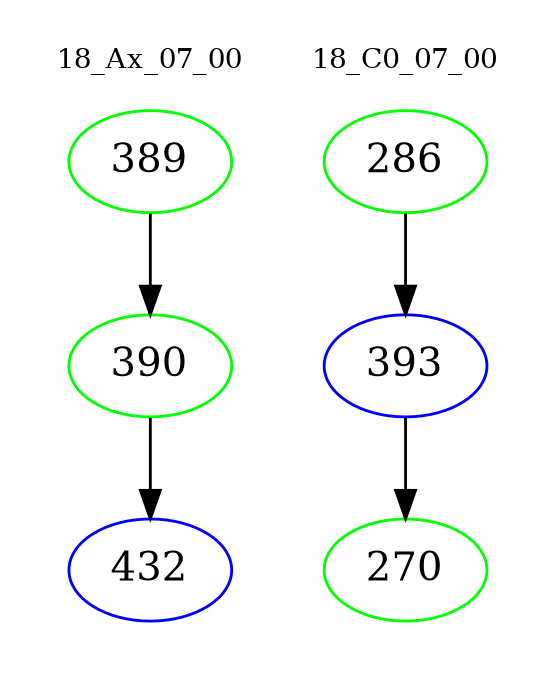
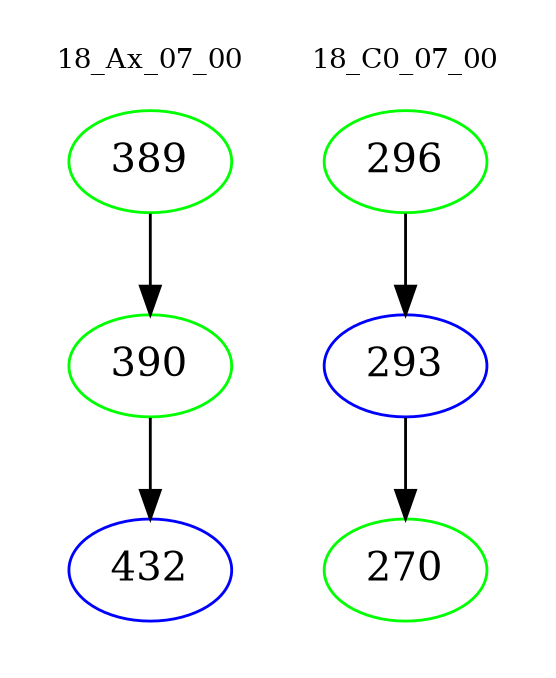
node "286": label "286" -> "296"
node "393": label "393" -> "293"
